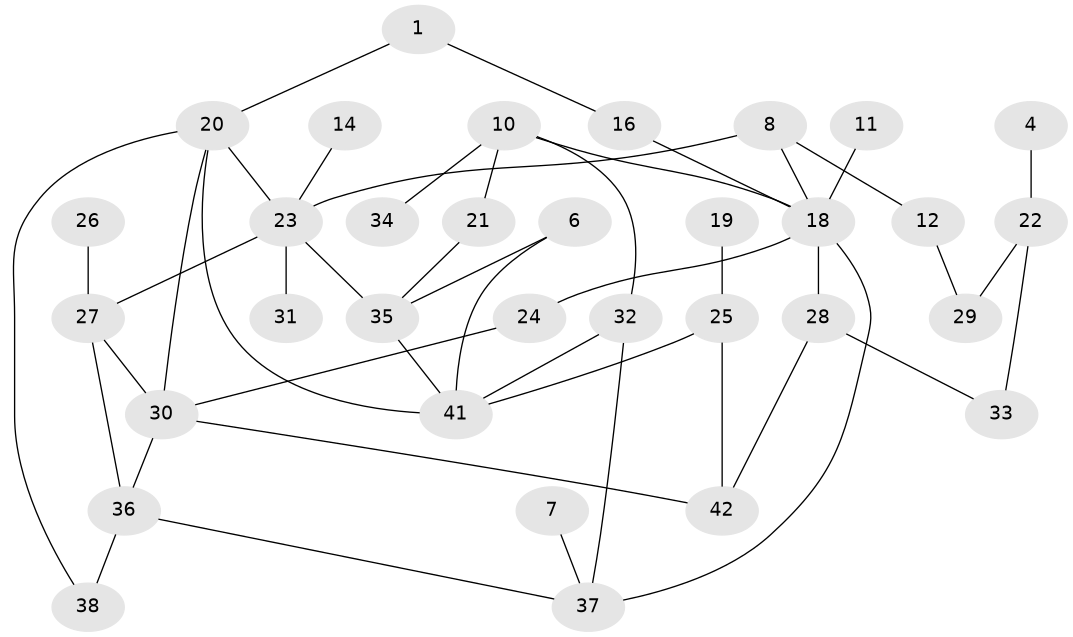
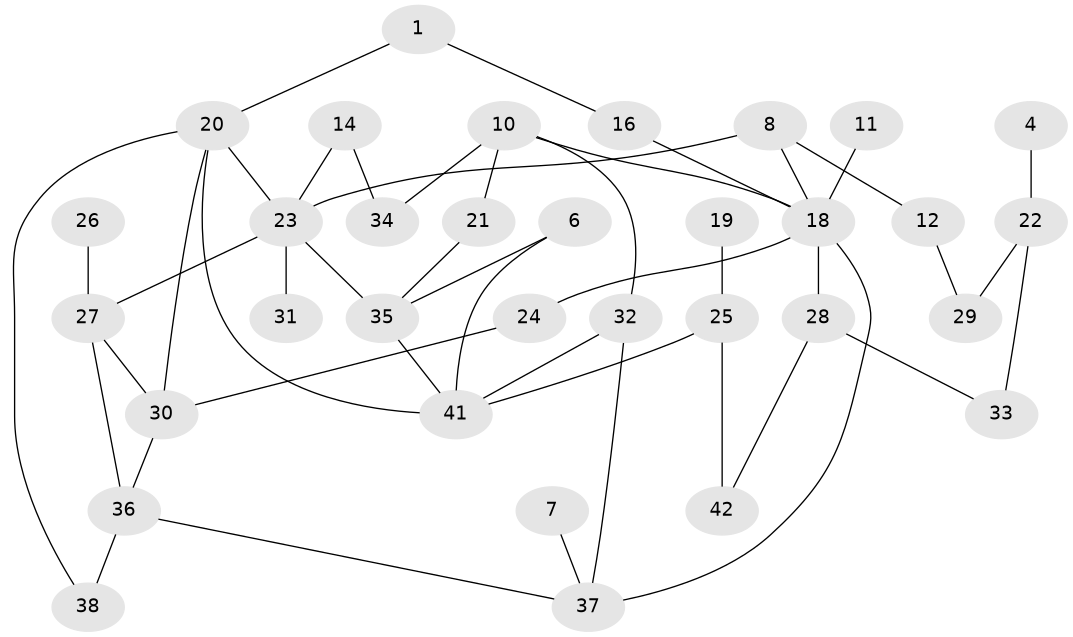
edge "14" -- "34": added
edge "30" -- "42": removed
